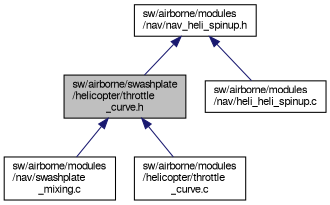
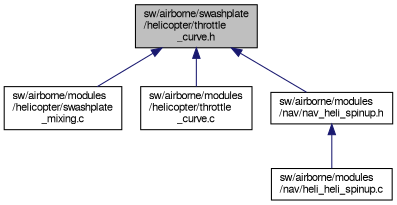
edge "sw/airborne/swashplate /helicopter/throttle _curve.h" -> "sw/airborne/modules /nav/nav_heli_spinup.h": reversed
node "sw/airborne/modules /nav/swashplate _mixing.c": label "sw/airborne/modules /nav/swashplate _mixing.c" -> "sw/airborne/modules /helicopter/swashplate _mixing.c"
